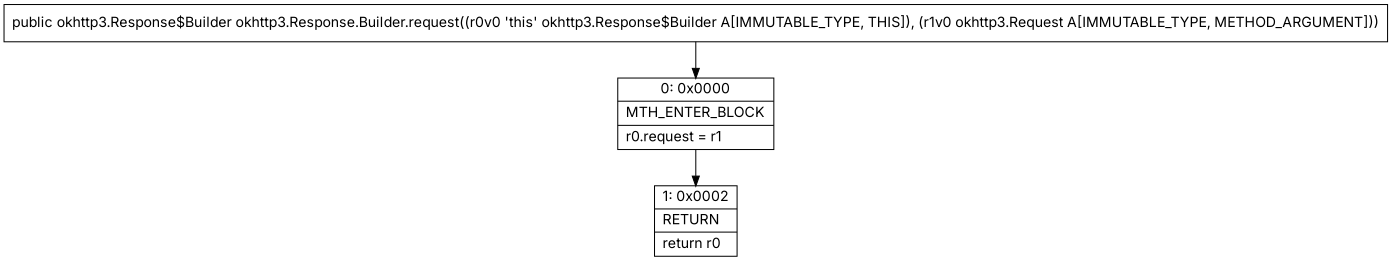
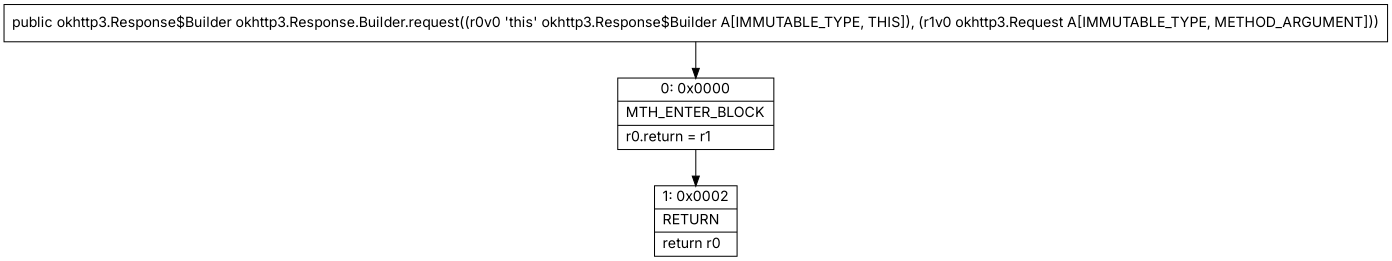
node "0: 0x0000": text "r0.request = r1" -> "r0.return = r1"
